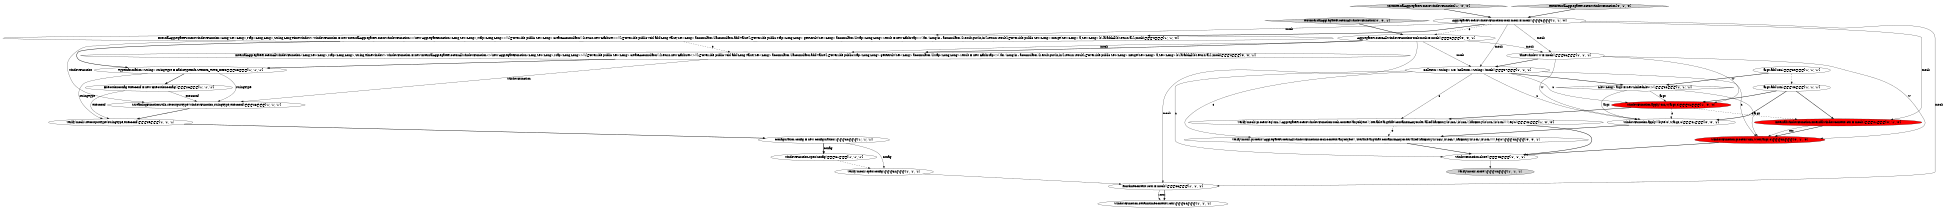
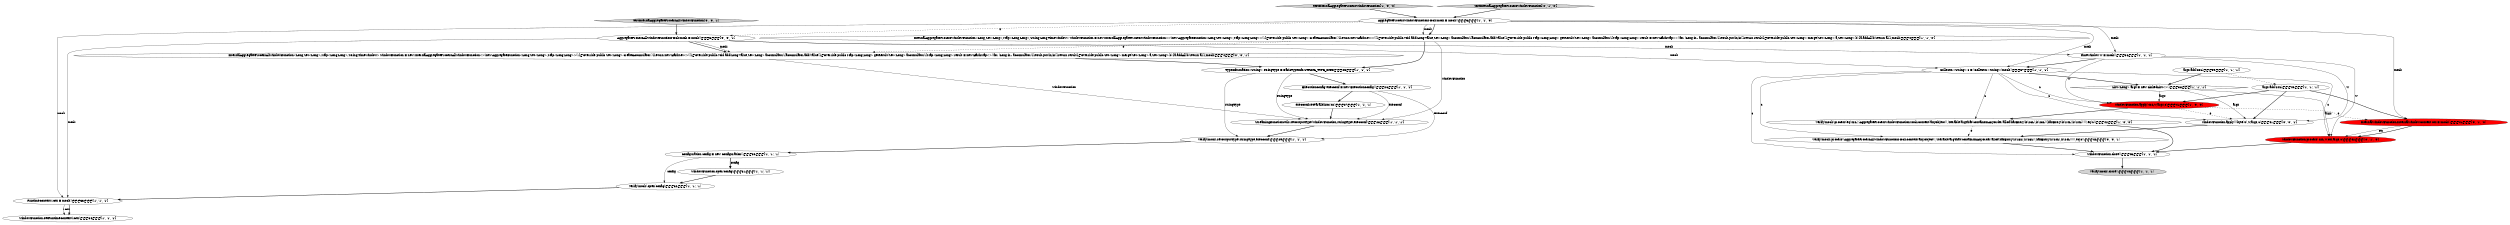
node "execConf.setParallelism(42)@@@27@@@['1', '1', '1']": added
edge "windowFunction.open(config)@@@31@@@['1', '1', '1']" -> "verify(mock).open(config)@@@32@@@['1', '1', '1']": style dashed -> bold
edge "windowFunction.close()@@@43@@@['1', '1', '1']" -> "verify(mock).close()@@@44@@@['1', '1', '1']": style solid -> bold
edge "verify(mock).open(config)@@@32@@@['1', '1', '1']" -> "RuntimeContext rCtx = mock()@@@33@@@['1', '1', '1']": style solid -> bold
